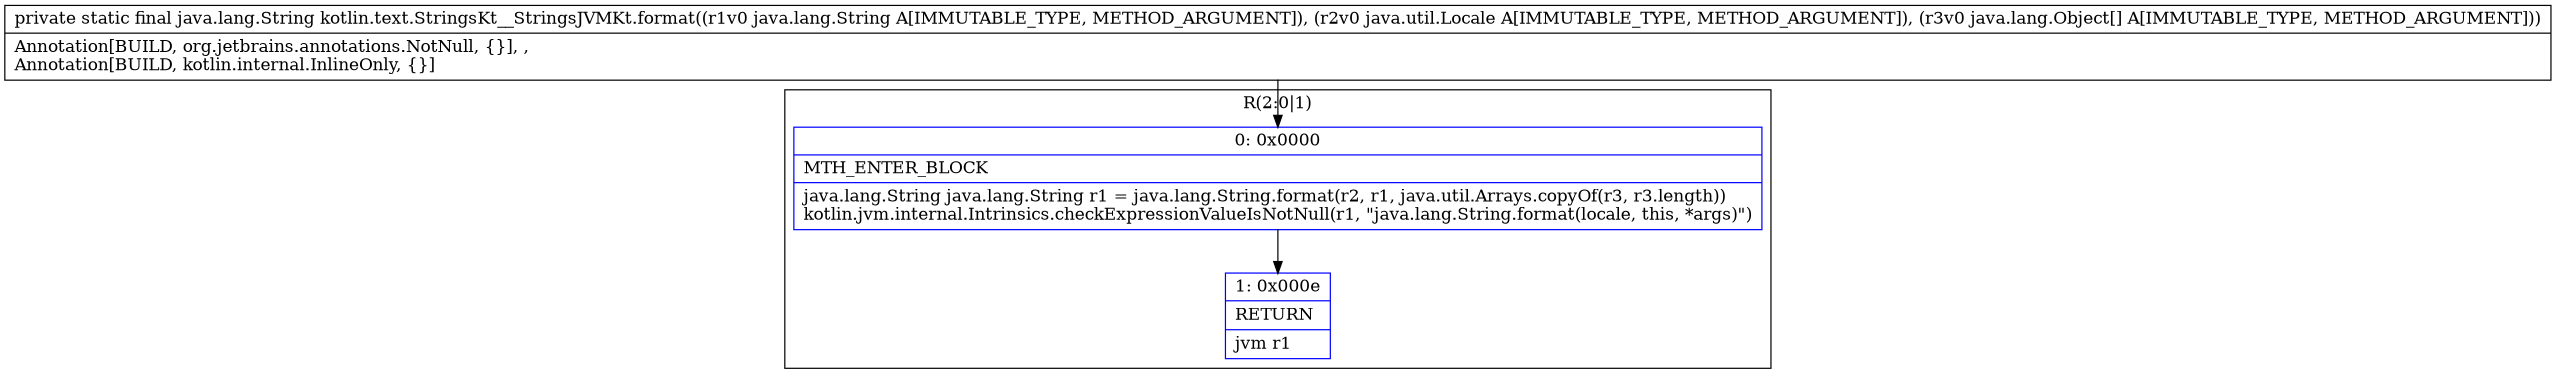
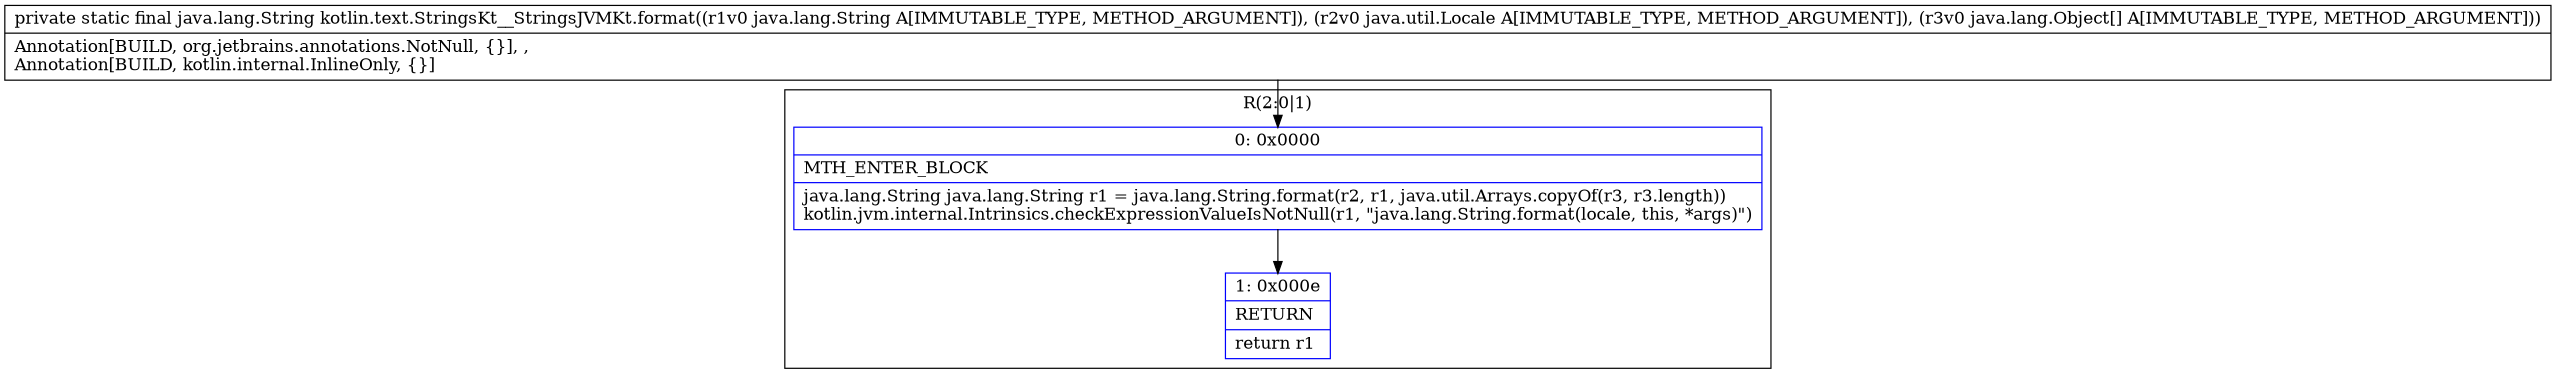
node "1: 0x000e": text "jvm r1" -> "return r1"
